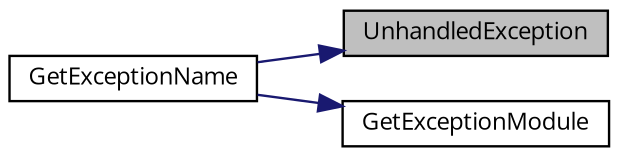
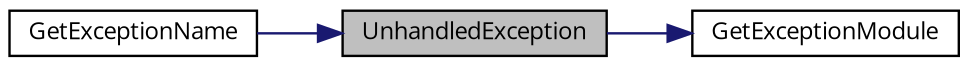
edge "GetExceptionName" -> "GetExceptionModule": now "UnhandledException" -> "GetExceptionModule"
